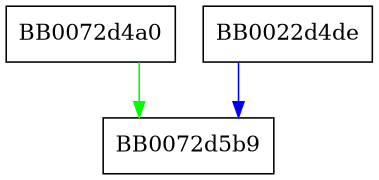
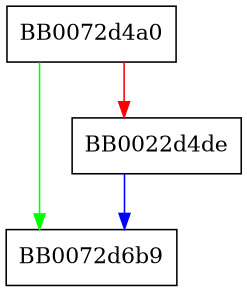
edge "BB0072d4a0" -> "BB0022d4de": added
node "BB0072d5b9": label "BB0072d5b9" -> "BB0072d6b9"
